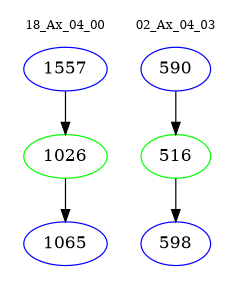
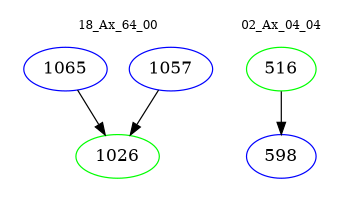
cluster "18_Ax_04_00": label "18_Ax_04_00" -> "18_Ax_64_00"
cluster "02_Ax_04_03": label "02_Ax_04_03" -> "02_Ax_04_04"
node "1557": label "1557" -> "1057"
node "590": removed
edge "1026" -> "1065": reversed
